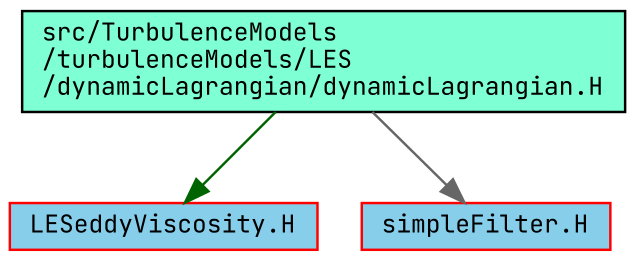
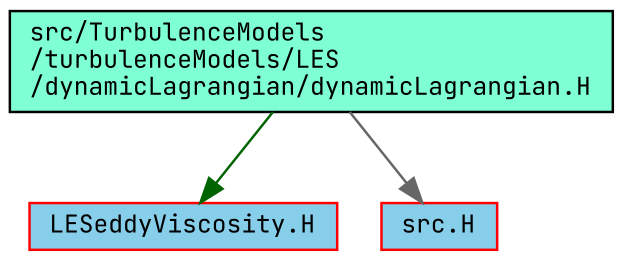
node "simpleFilter.H": label "simpleFilter.H" -> "src.H"
